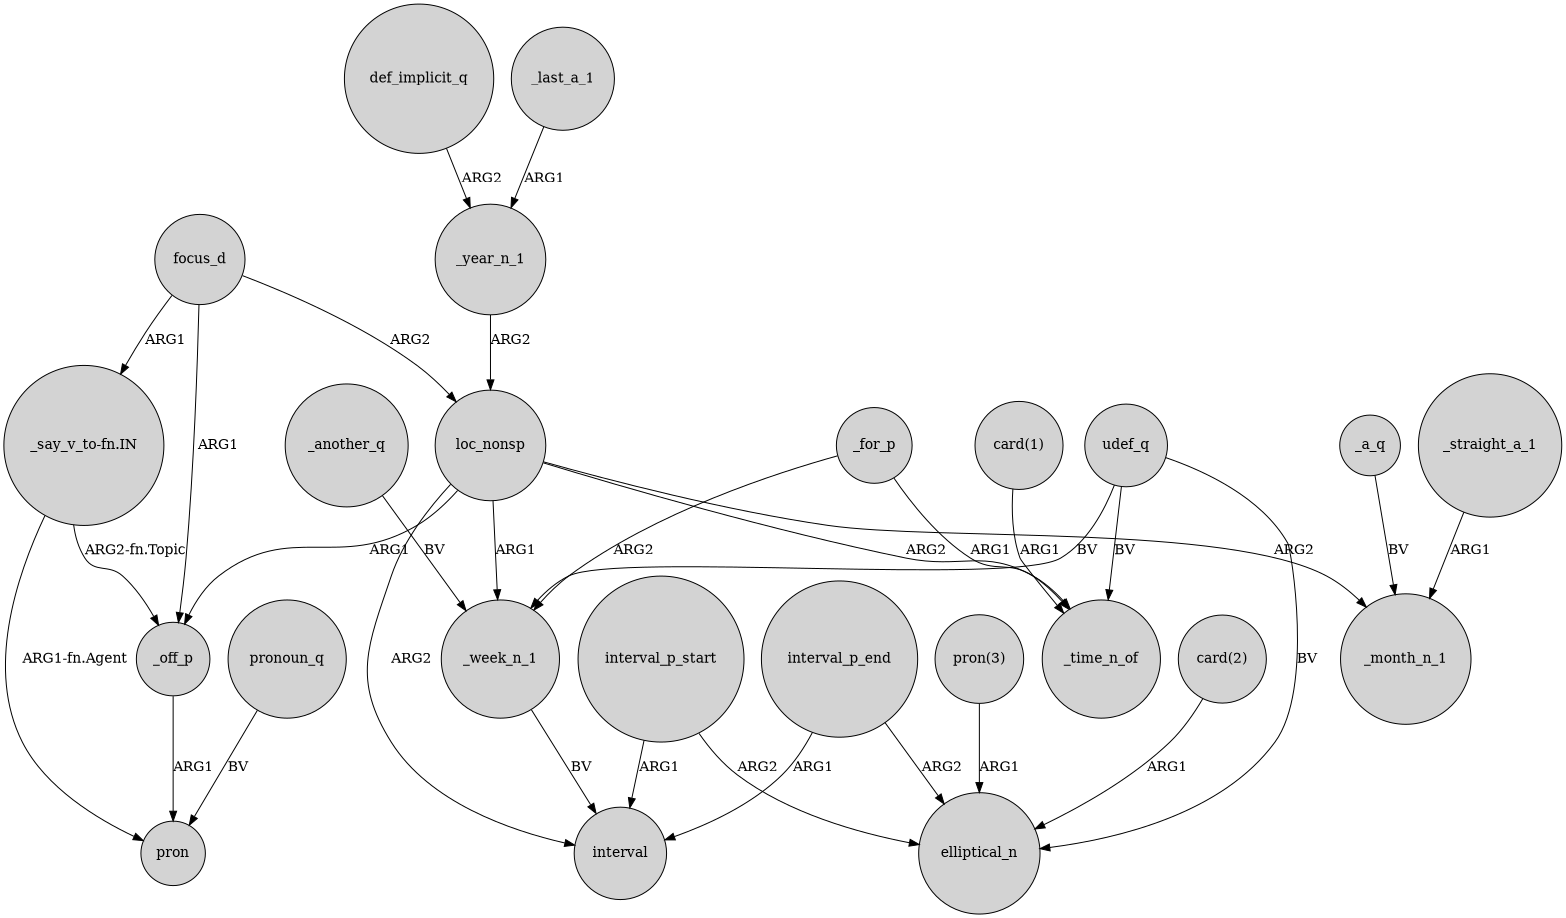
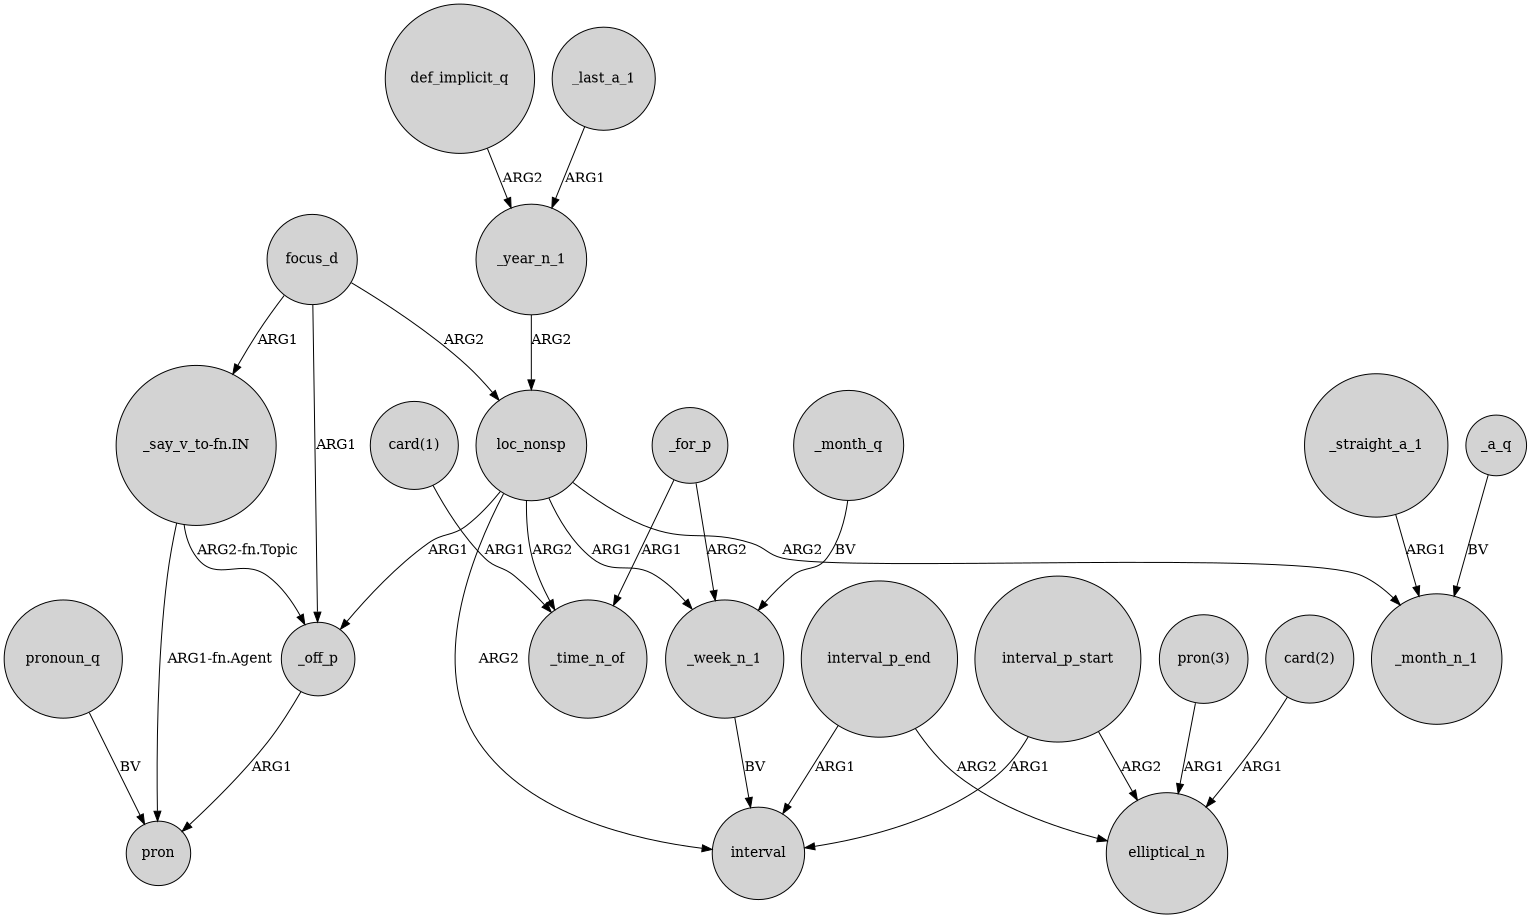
node "_another_q": label "_another_q" -> "_month_q"
node "udef_q": removed
